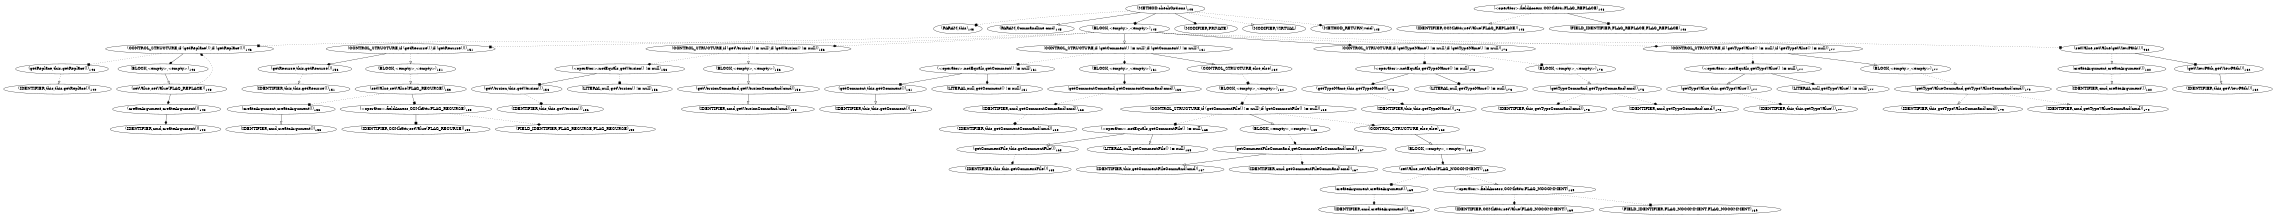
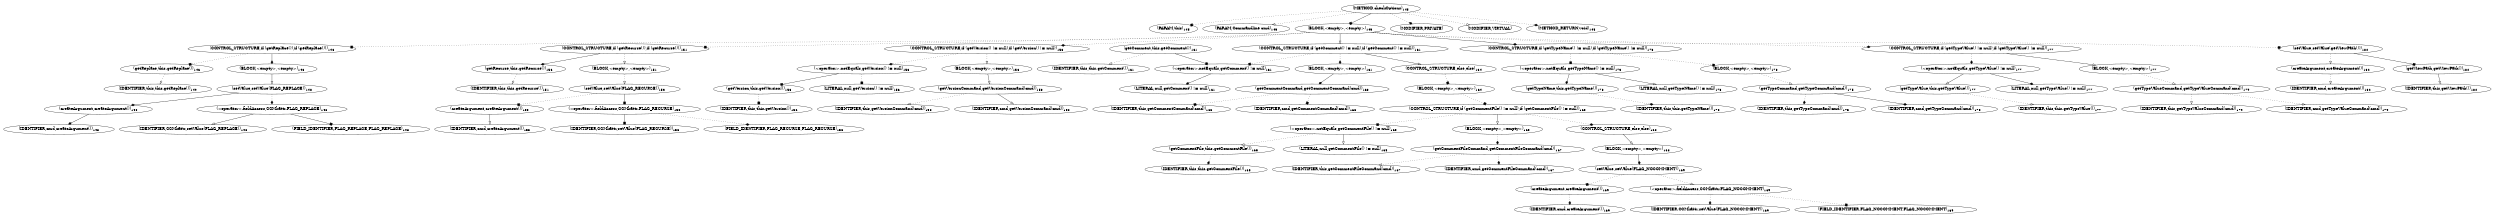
edge "(METHOD,checkOptions)" -> "(PARAM,Commandline cmd)": style solid -> dotted
edge "(METHOD,checkOptions)" -> "(MODIFIER,PRIVATE)": style solid -> dotted
edge "(<operator>.fieldAccess,CCMkattr.FLAG_REPLACE)" -> "(IDENTIFIER,CCMkattr,setValue(FLAG_REPLACE))": style dotted -> solid
node "(setValue,setValue(getViewPath()))": text "482" -> "182"
edge "(setValue,setValue(FLAG_REPLACE))" -> "(CONTROL_STRUCTURE,if (getReplace()),if (getReplace()))": now "(setValue,setValue(FLAG_REPLACE))" -> "(<operator>.fieldAccess,CCMkattr.FLAG_REPLACE)"
edge "(<operator>.notEquals,getTypeName() != null)" -> "(LITERAL,null,getTypeName() != null)": arrowhead box -> onormal
edge "(<operator>.notEquals,getComment() != null)" -> "(getComment,this.getComment())": reversed
edge "(getComment,this.getComment())" -> "(IDENTIFIER,this,this.getComment())": style solid -> dotted
edge "(getCommentCommand,getCommentCommand(cmd))" -> "(IDENTIFIER,cmd,getCommentCommand(cmd))": arrowhead diamond -> box
edge "(getTypeCommand,getTypeCommand(cmd))" -> "(IDENTIFIER,cmd,getTypeCommand(cmd))": style dotted -> solid
edge "(getTypeValue,this.getTypeValue())" -> "(IDENTIFIER,this,this.getTypeValue())": arrowhead diamond -> onormal
node "(IDENTIFIER,this,getVersionCommand(cmd))": added
edge "(IDENTIFIER,cmd,getCommentCommand(cmd))" -> "(IDENTIFIER,this,getCommentCommand(cmd))": now "(getCommentCommand,getCommentCommand(cmd))" -> "(IDENTIFIER,this,getCommentCommand(cmd))"
edge "(<operator>.notEquals,getCommentFile() != null)" -> "(getCommentFile,this.getCommentFile())": style solid -> dotted
edge "(getCommentFileCommand,getCommentFileCommand(cmd))" -> "(IDENTIFIER,this,getCommentFileCommand(cmd))": style solid -> dotted
